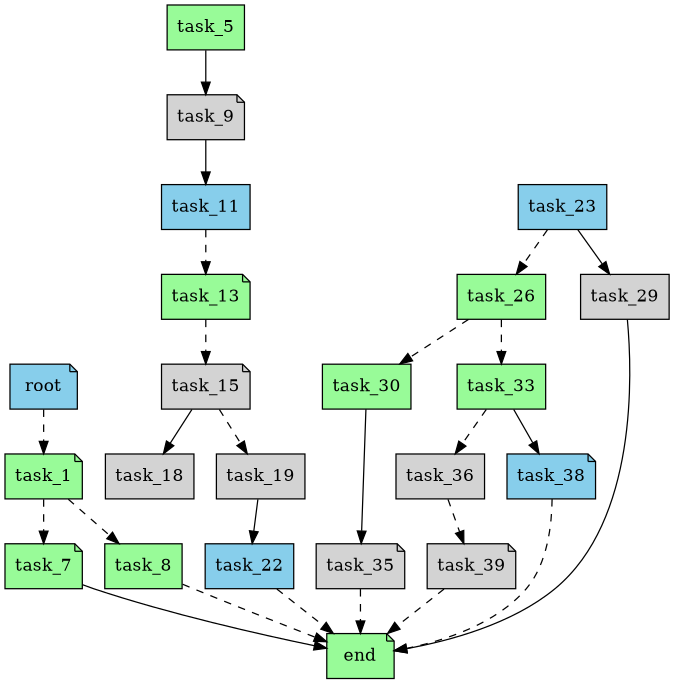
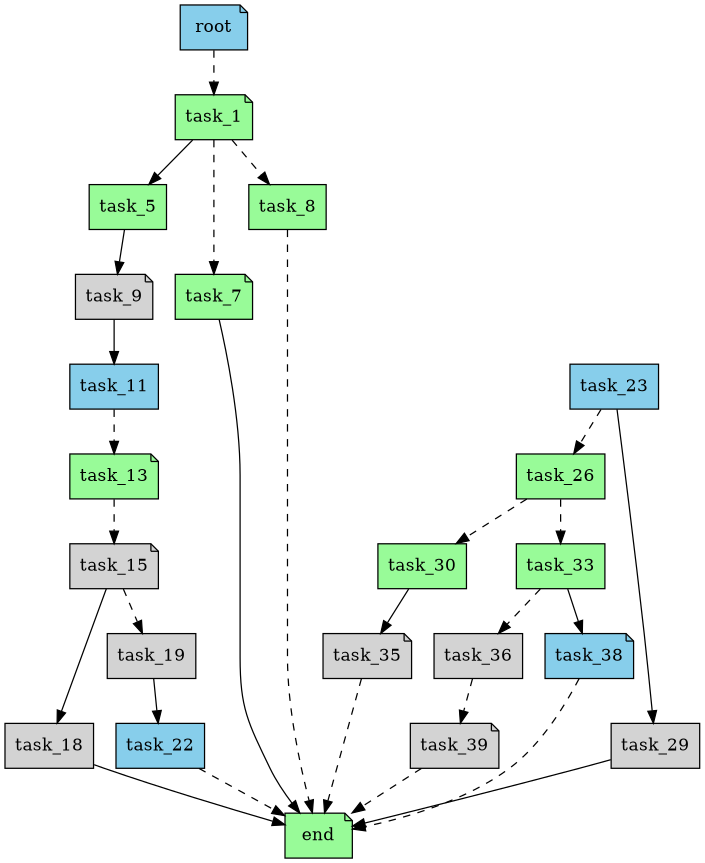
edge "task_1" -> "task_5": added
edge "task_18" -> "end": added
